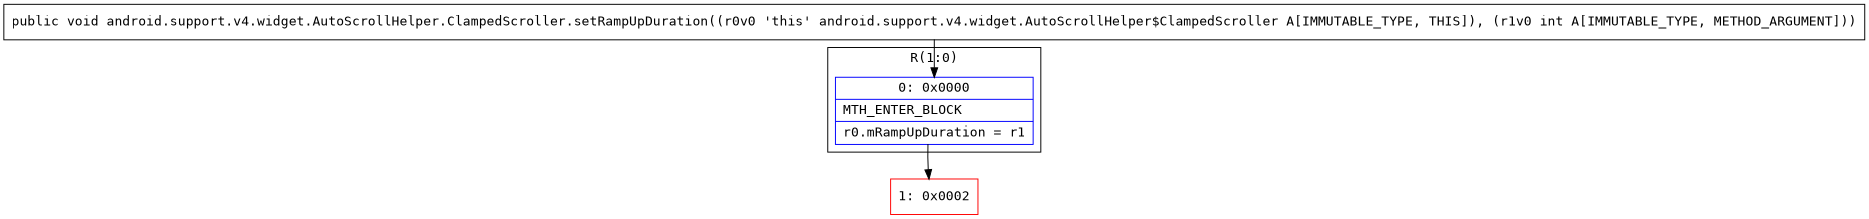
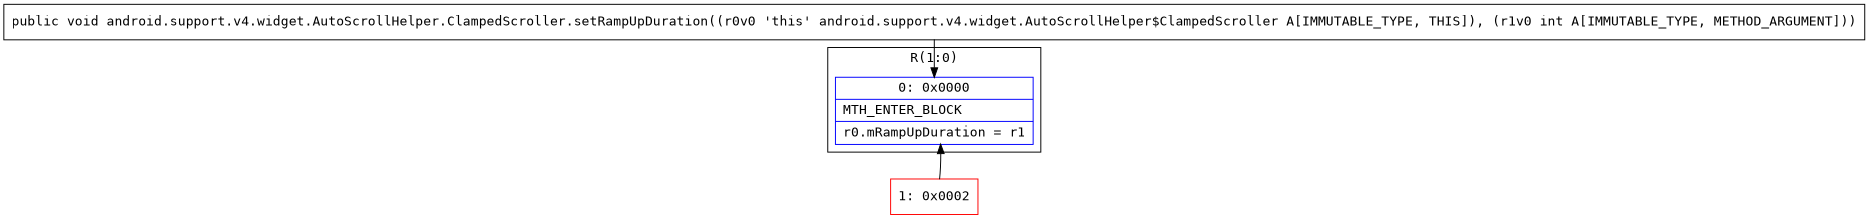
edge "0: 0x0000" -> "1: 0x0002": reversed
